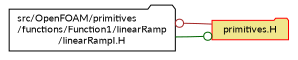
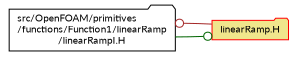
node "primitives.H": label "primitives.H" -> "linearRamp.H"
